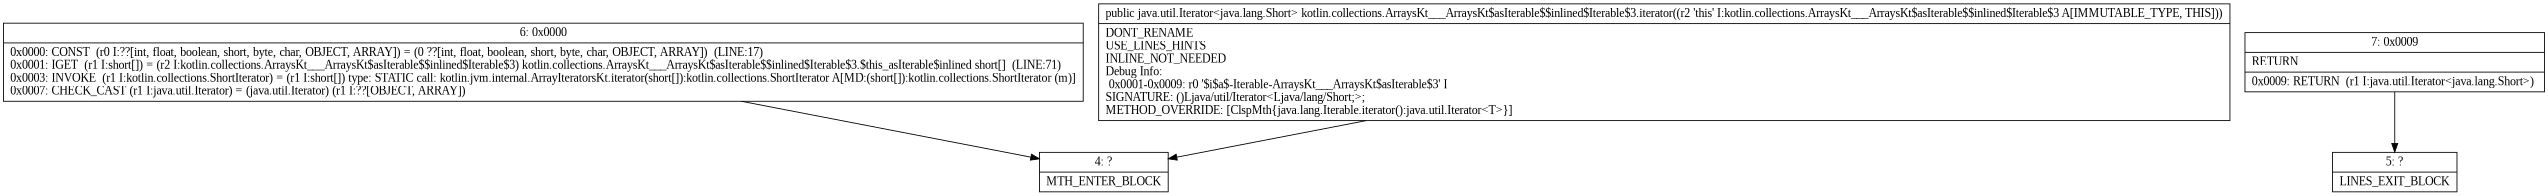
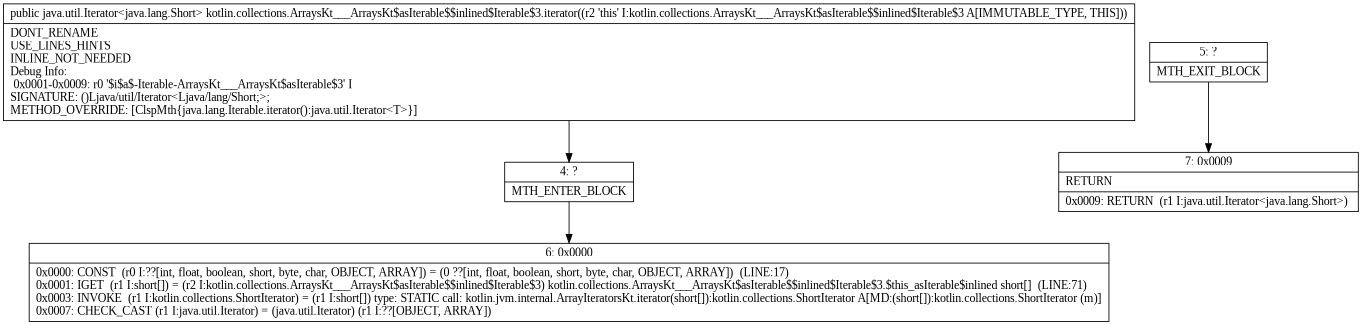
edge "7: 0x0009" -> "5: ?": reversed
edge "6: 0x0000" -> "4: ?": reversed
node "5: ?": text "LINES_EXIT_BLOCK" -> "MTH_EXIT_BLOCK"
